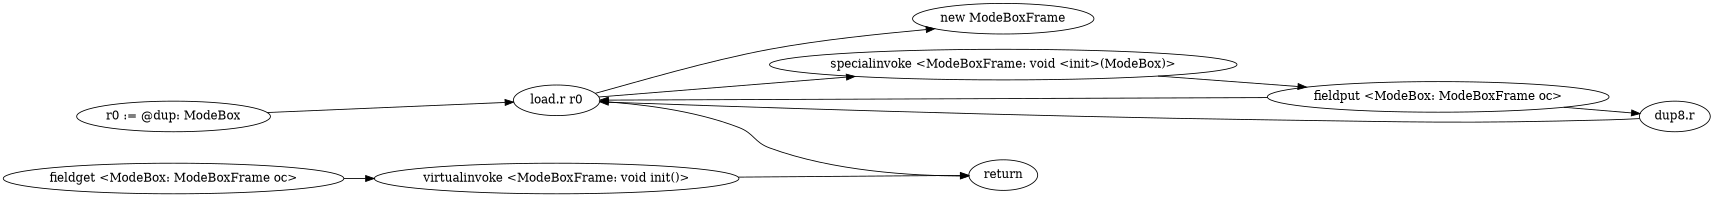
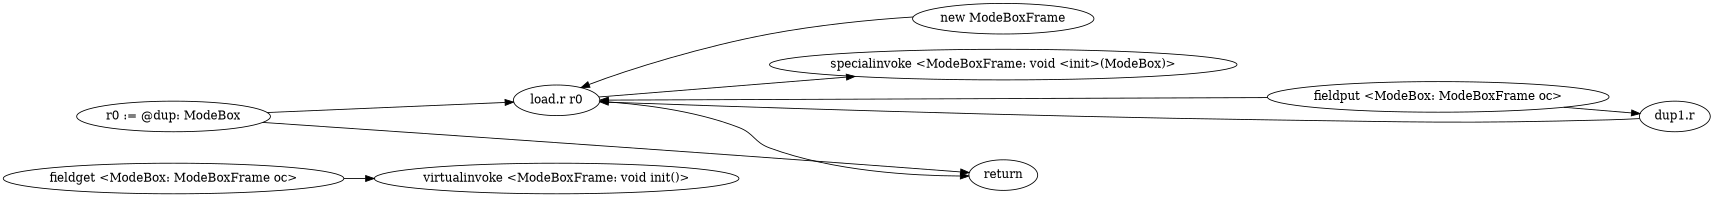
edge "load.r r0" -> "new ModeBoxFrame": reversed
edge "specialinvoke <ModeBoxFrame: void <init>(ModeBox)>" -> "fieldput <ModeBox: ModeBoxFrame oc>": removed
node "dup8.r": label "dup8.r" -> "dup1.r"
edge "virtualinvoke <ModeBoxFrame: void init()>" -> "return": now "r0 := @dup: ModeBox" -> "return"
